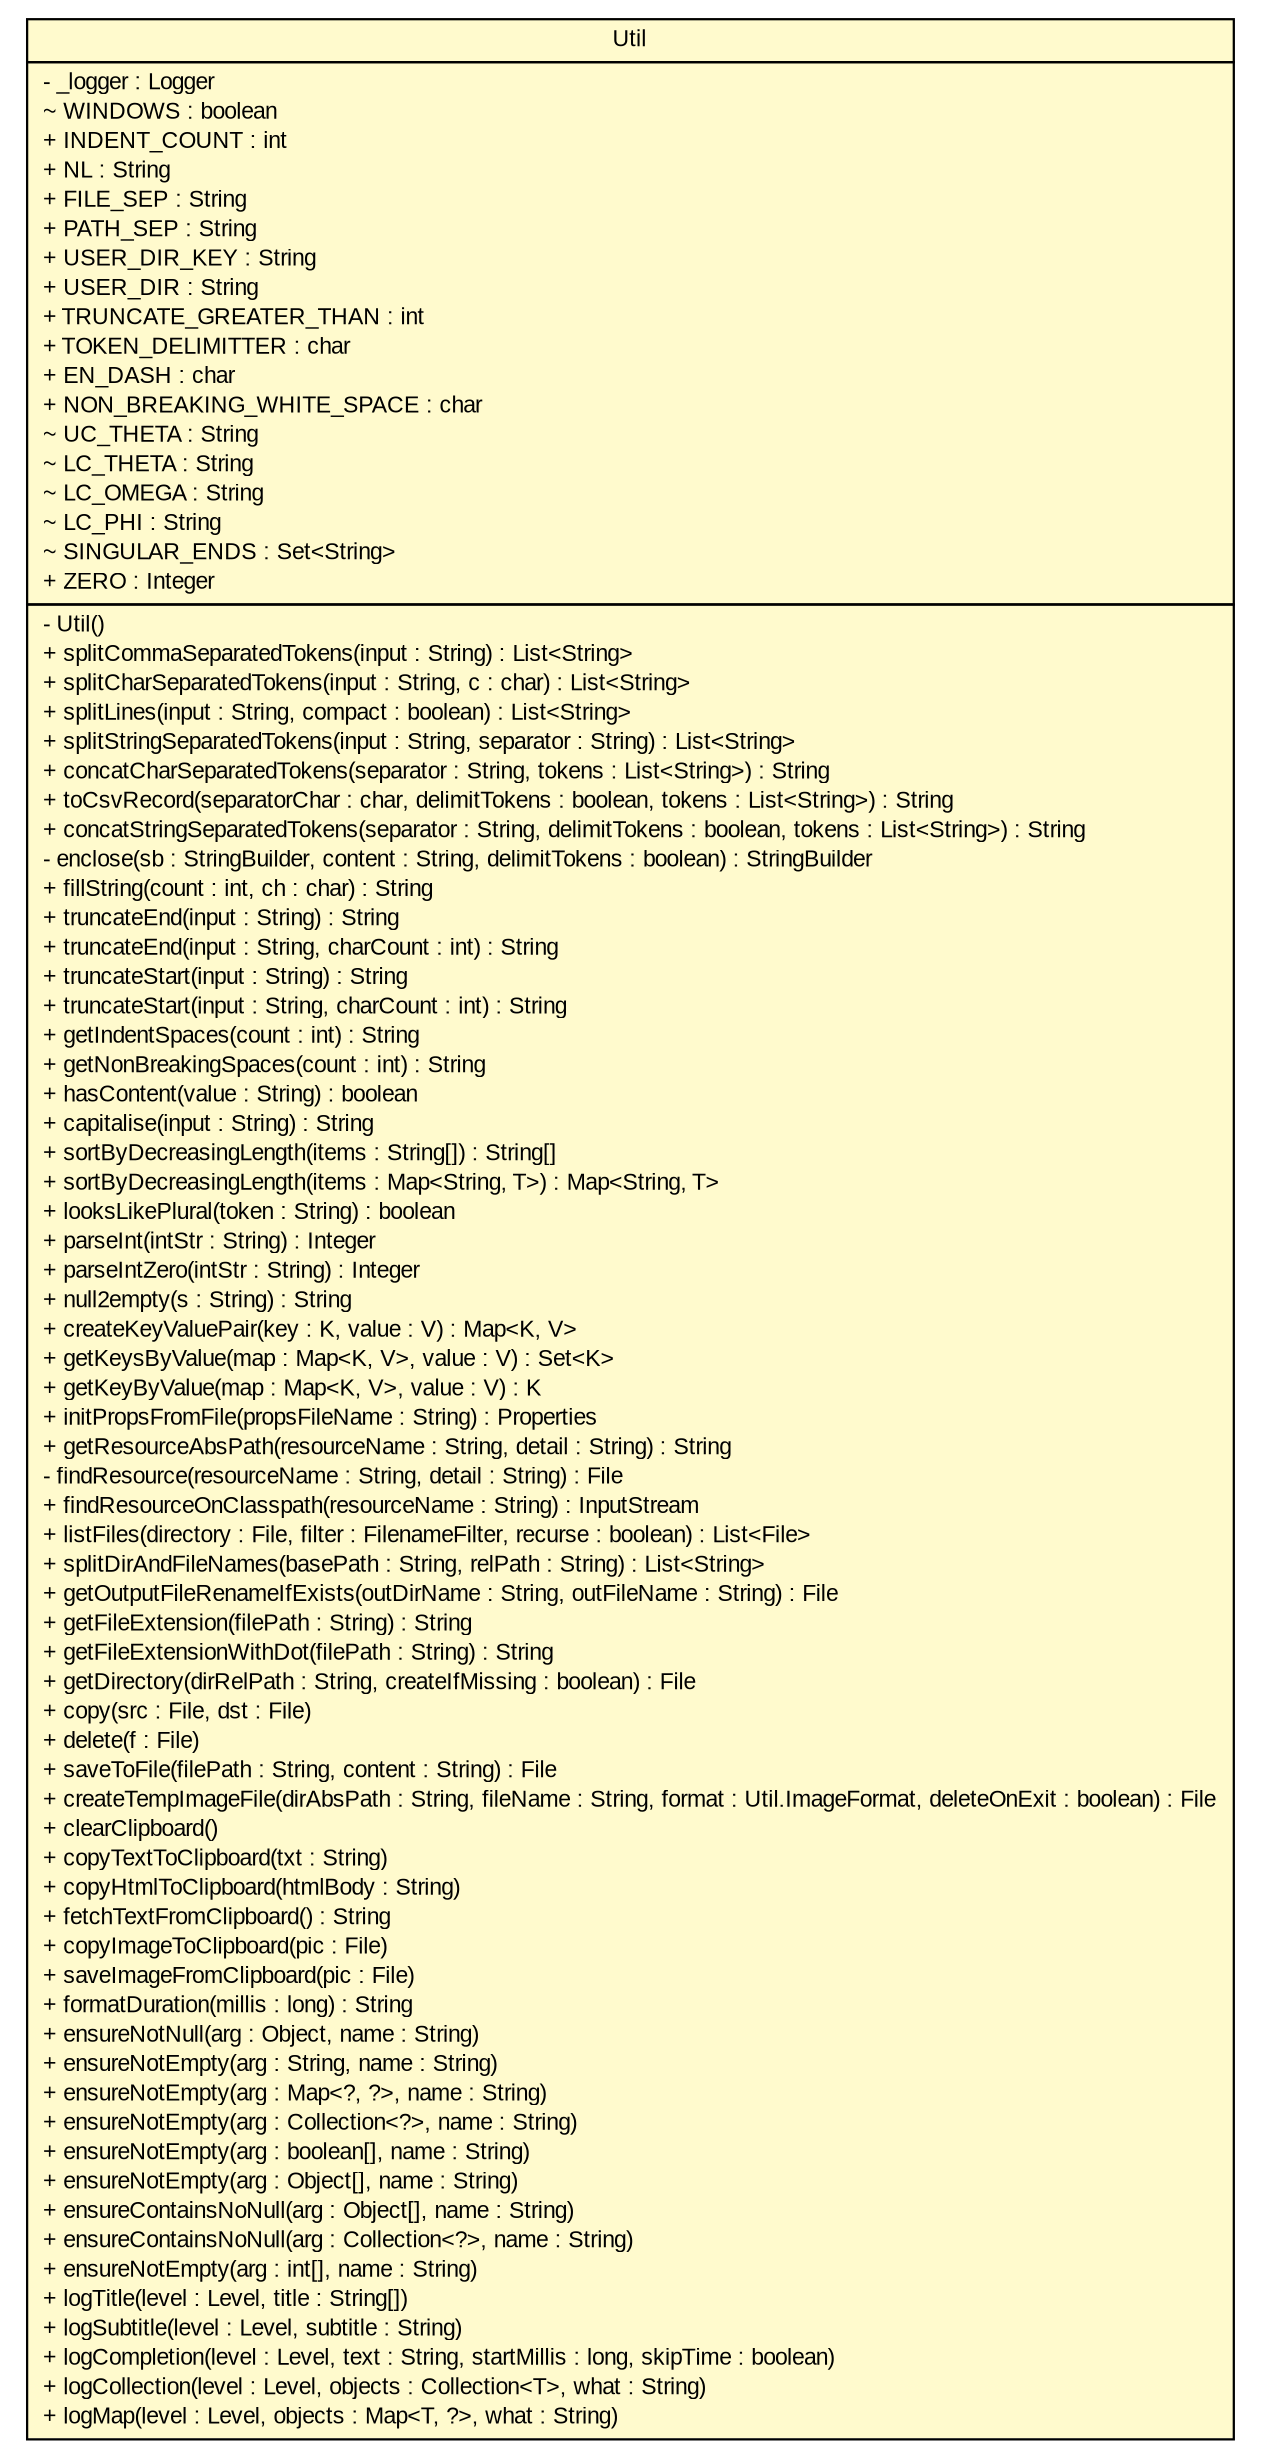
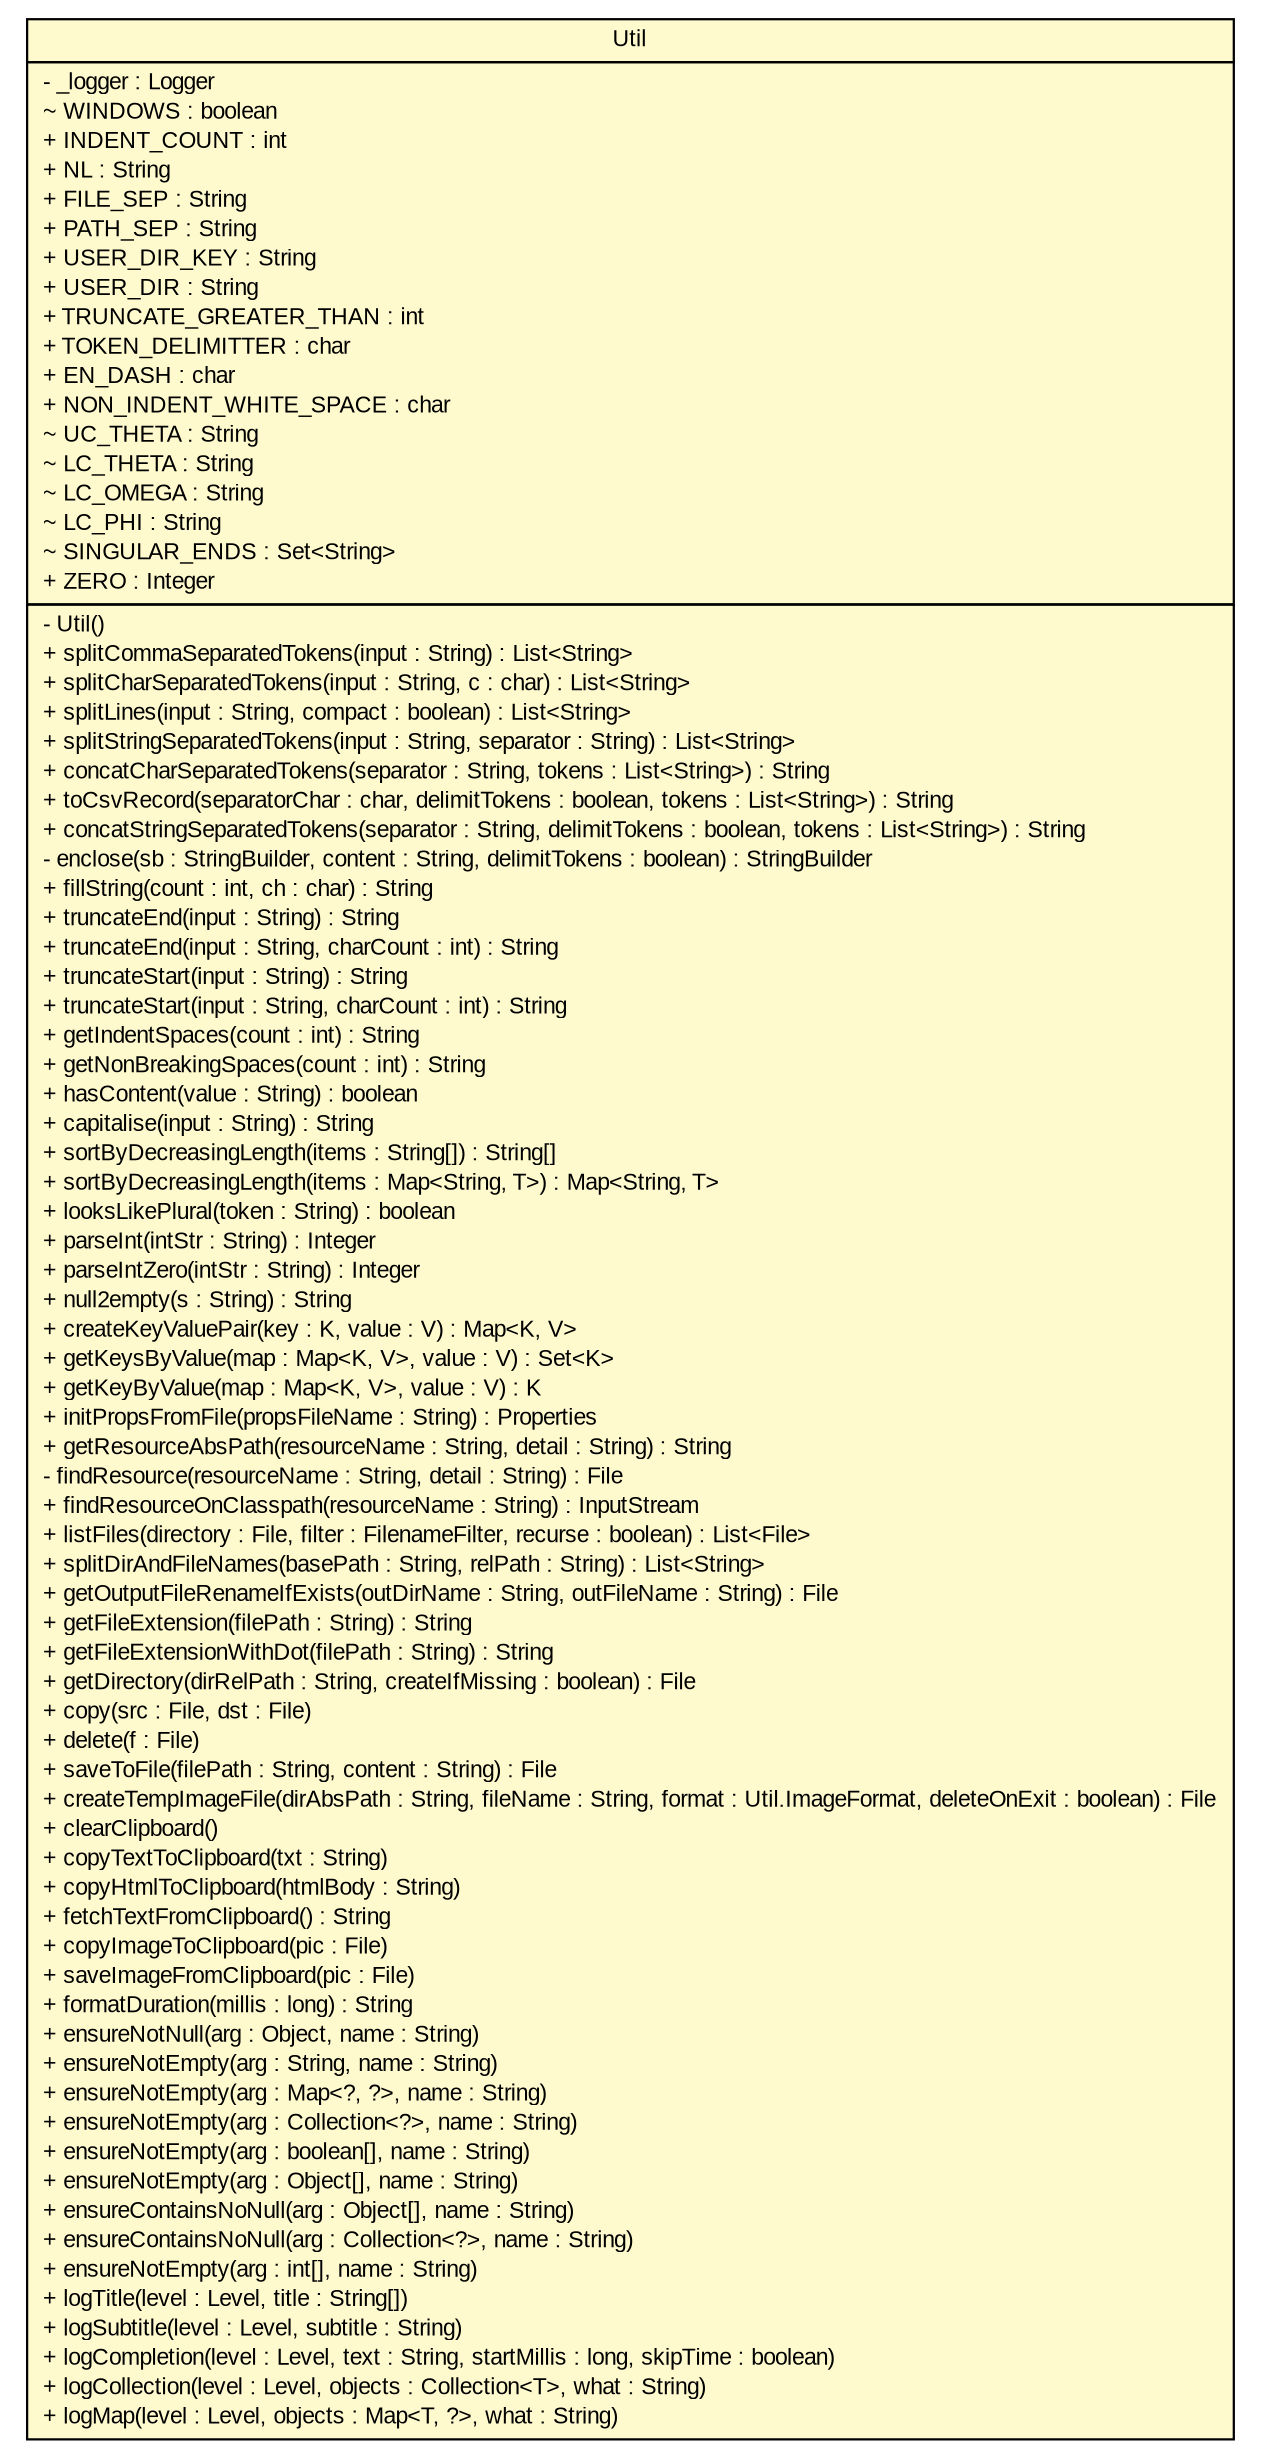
node "Util": text "+ NON_BREAKING_WHITE_SPACE : char" -> "+ NON_INDENT_WHITE_SPACE : char"
